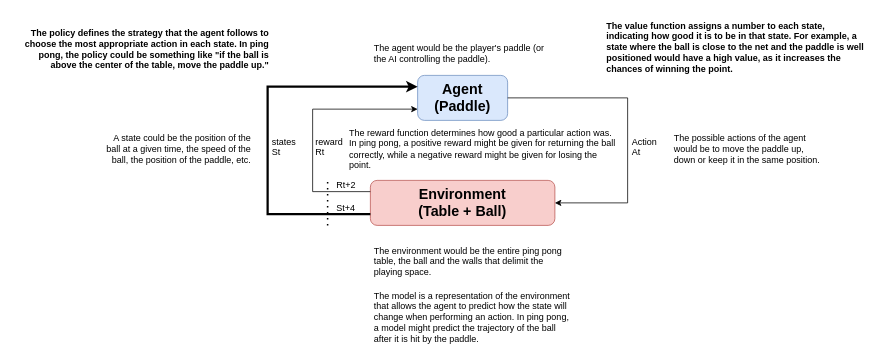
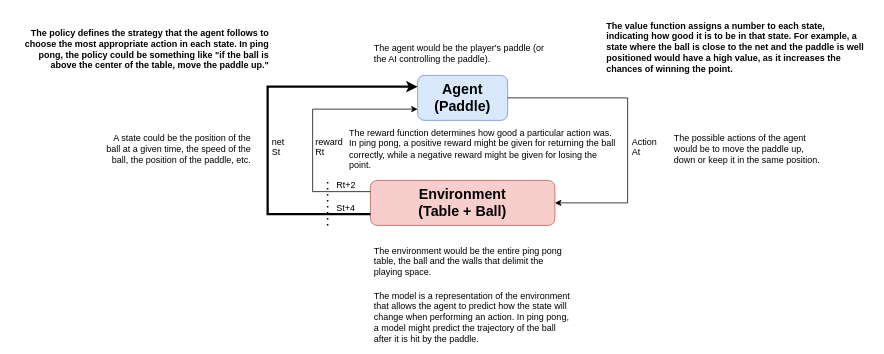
node "states St": label "states St" -> "net St"
